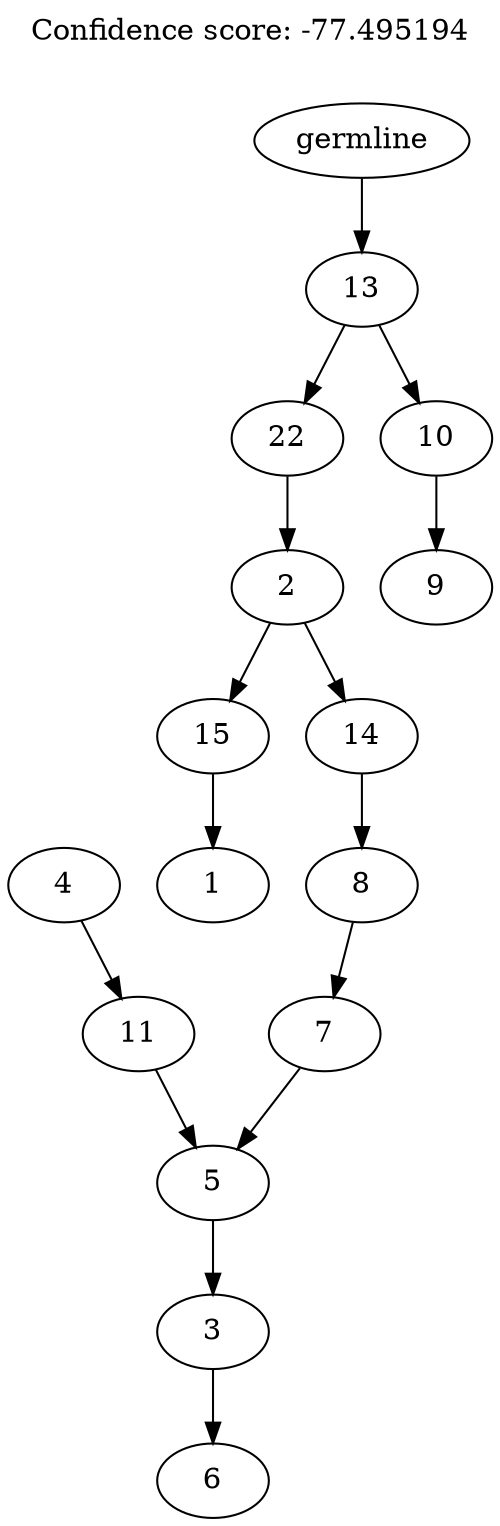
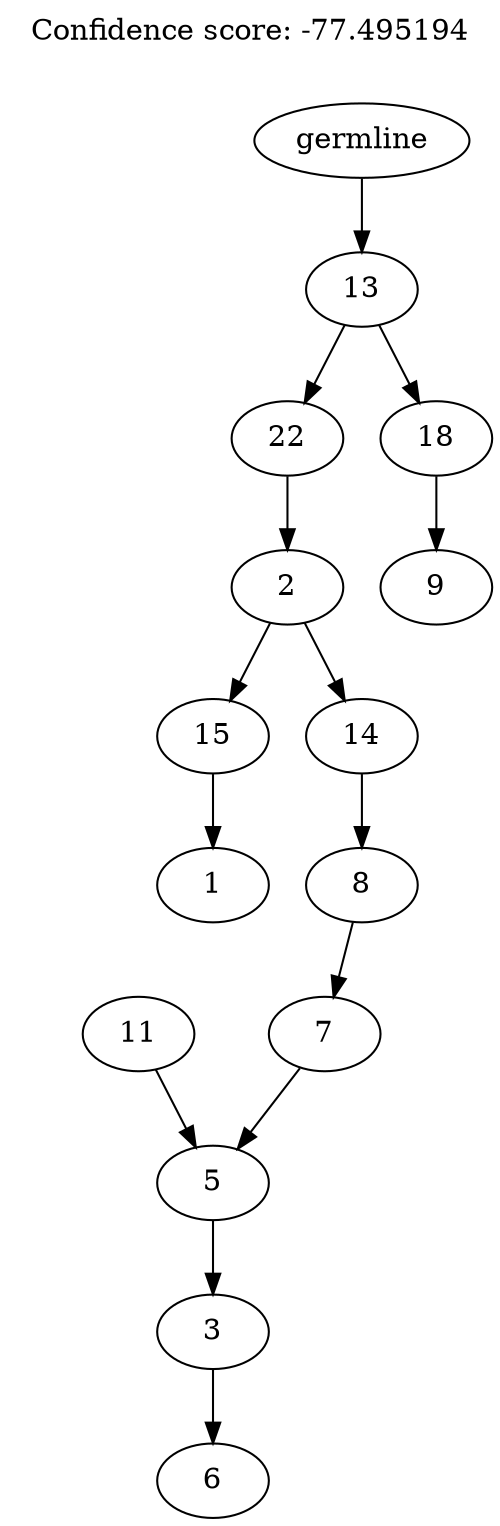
node "10": label "10" -> "18"
node "4": removed
